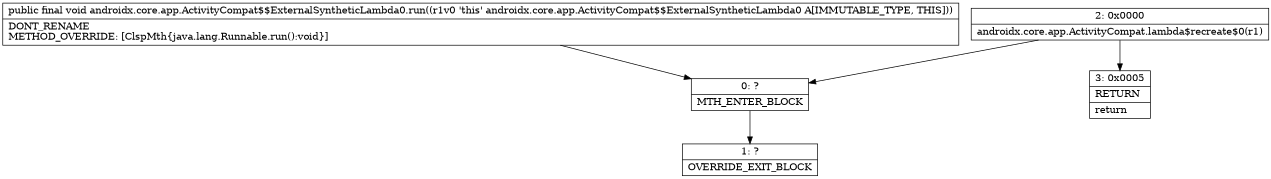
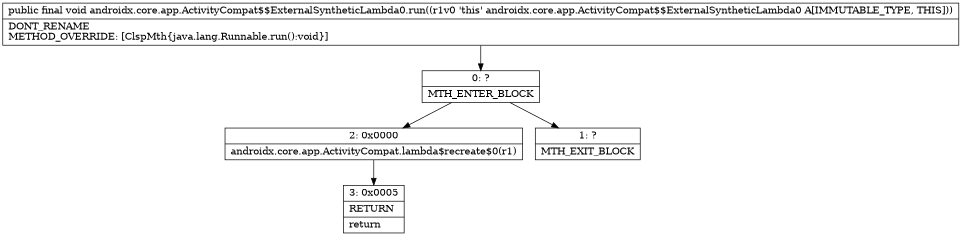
edge "2: 0x0000" -> "0: ?": reversed
node "1: ?": text "OVERRIDE_EXIT_BLOCK" -> "MTH_EXIT_BLOCK"
